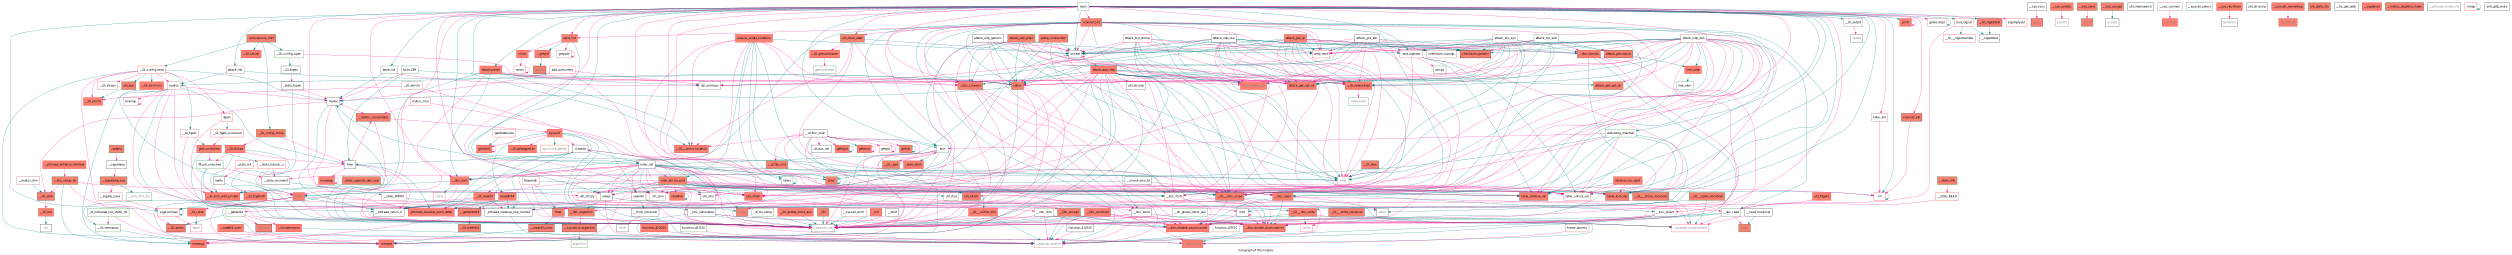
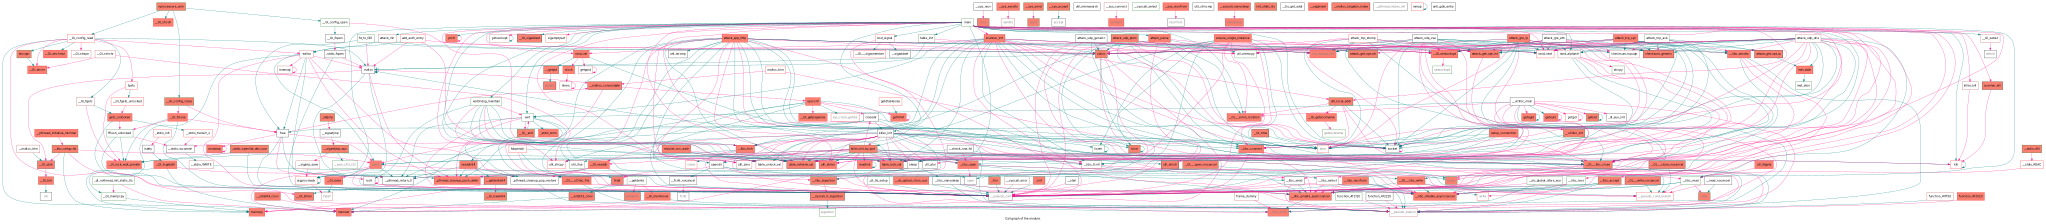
edge "__GI_sigaddset" -> "__sigaddset": removed
node "attack_tcp_syn": fillcolor white -> salmon
edge "attack_tcp_syn" -> "rand_alphastr": now "attack_tcp_ack" -> "rand_alphastr"
edge "socket" -> "attack_app_http": reversed
